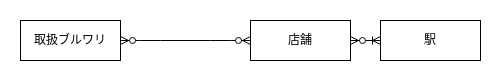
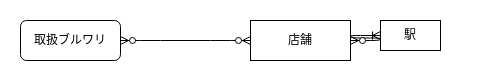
node "取扱ブルワリ": shape rectangle -> rounded rectangle
node "駅": size 100x40 -> 60x30
